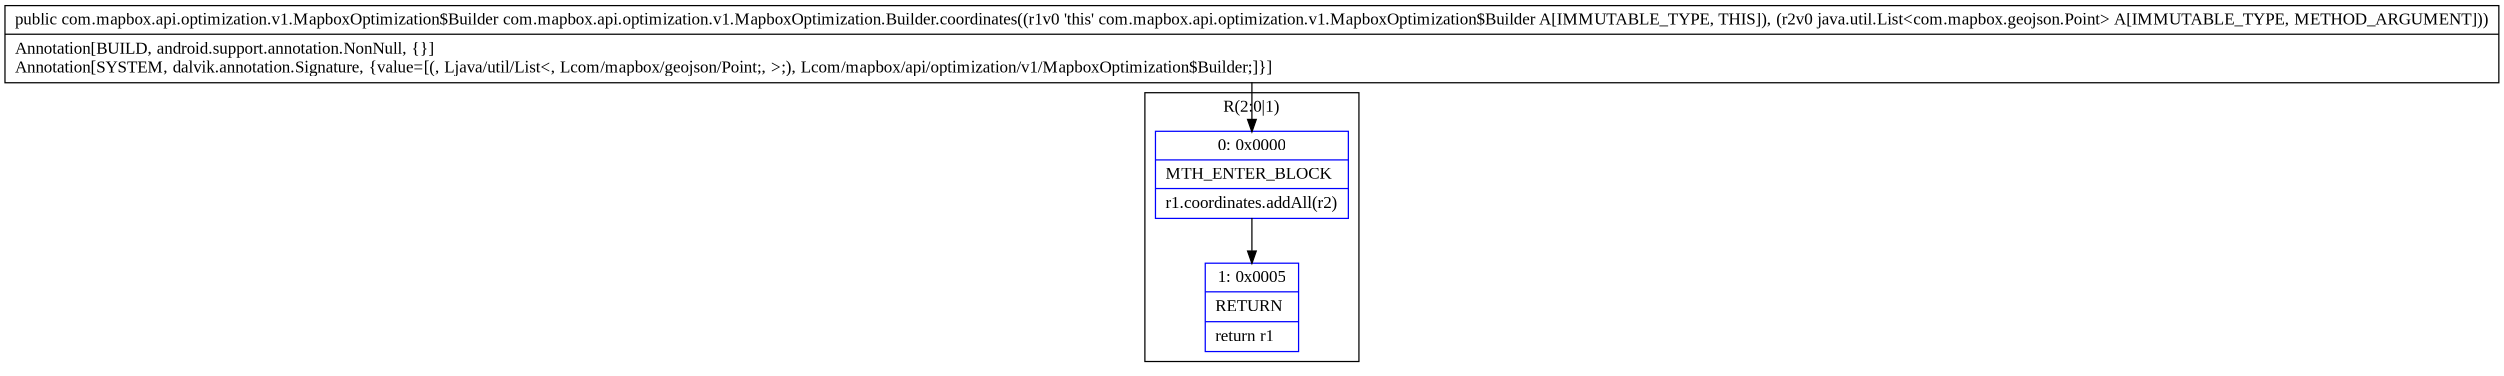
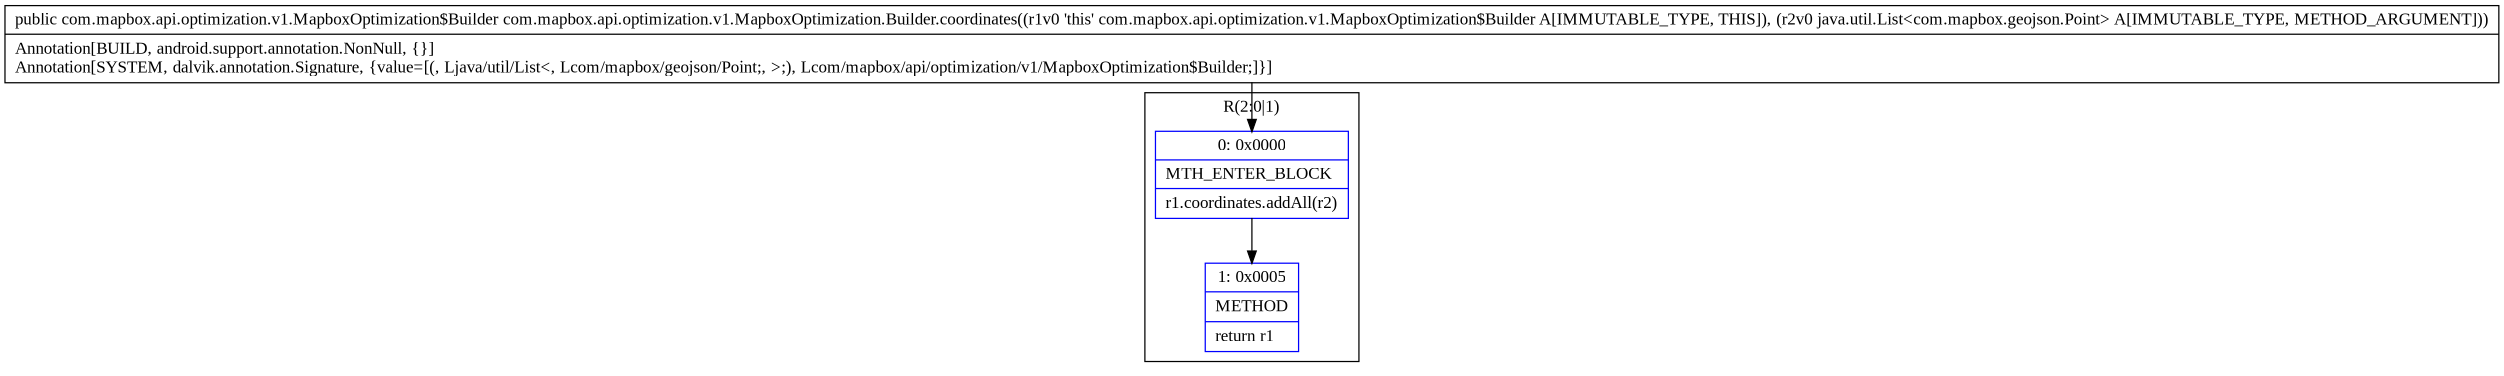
node "1: 0x0005": text "RETURN" -> "METHOD"
